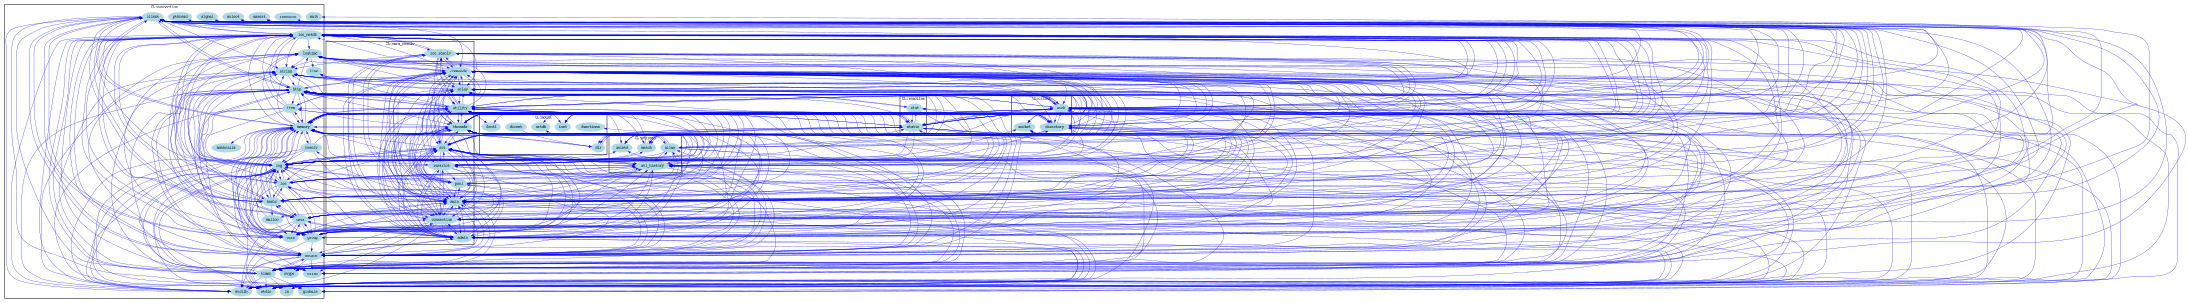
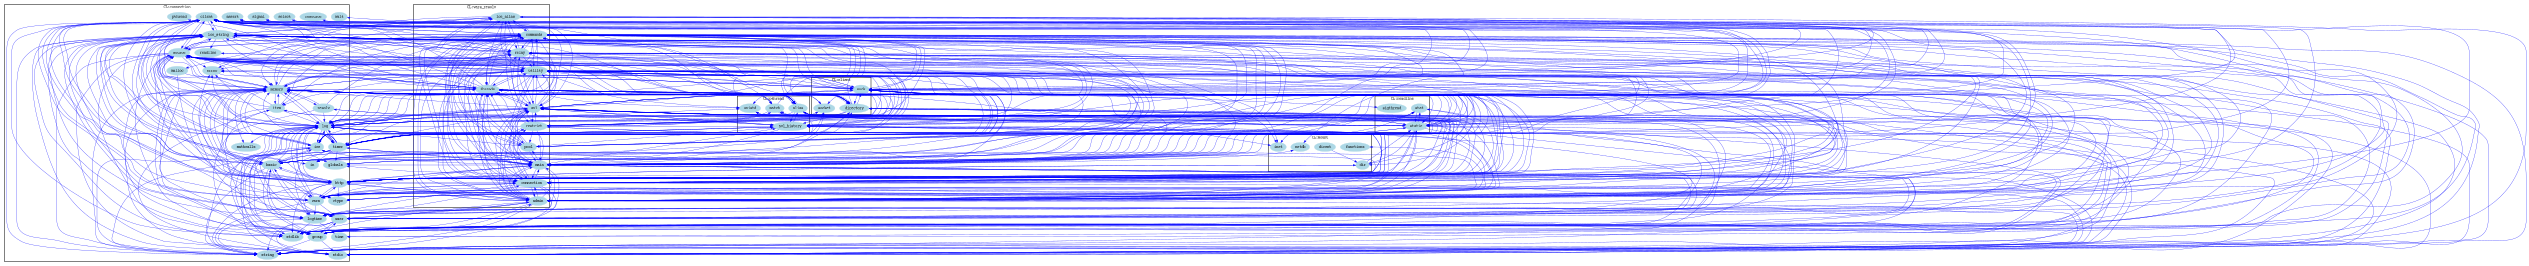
edge "avl" -> "client": added
edge "match" -> "client": added
edge "commands" -> "client": added
node "ice_netdb": label "ice_netdb" -> "ice_string"
edge "connection" -> "select": reversed
edge "threads" -> "assert": added
node "readline": added
node "ice_resolv": label "ice_resolv" -> "ice_alias"
edge "directory" -> "logtime": reversed
edge "string" -> "http": reversed
edge "avl" -> "alias": added
edge "alias" -> "avl": added
edge "utility" -> "relay": now "admin" -> "relay"
node "sigthread": added
edge "client" -> "timer": added
node "fcntl": removed
edge "timer" -> "errno": added
edge "signal" -> "main": reversed
edge "static" -> "avl_history": now "static" -> "alias"
edge "avl_history" -> "restrict": removed
edge "ice" -> "avl_history": removed
edge "admin" -> "globals": added
edge "pool" -> "functions": now "admin" -> "functions"
edge "user" -> "memory": now "errno" -> "memory"
edge "basic" -> "malloc": now "basic" -> "group"
edge "log" -> "stdio": now "log" -> "mathcalls"
edge "resolv" -> "stdio": removed
edge "user" -> "vars": removed
edge "source" -> "socket": reversed
edge "utility" -> "stdio": removed
edge "restrict" -> "stdlib": removed
